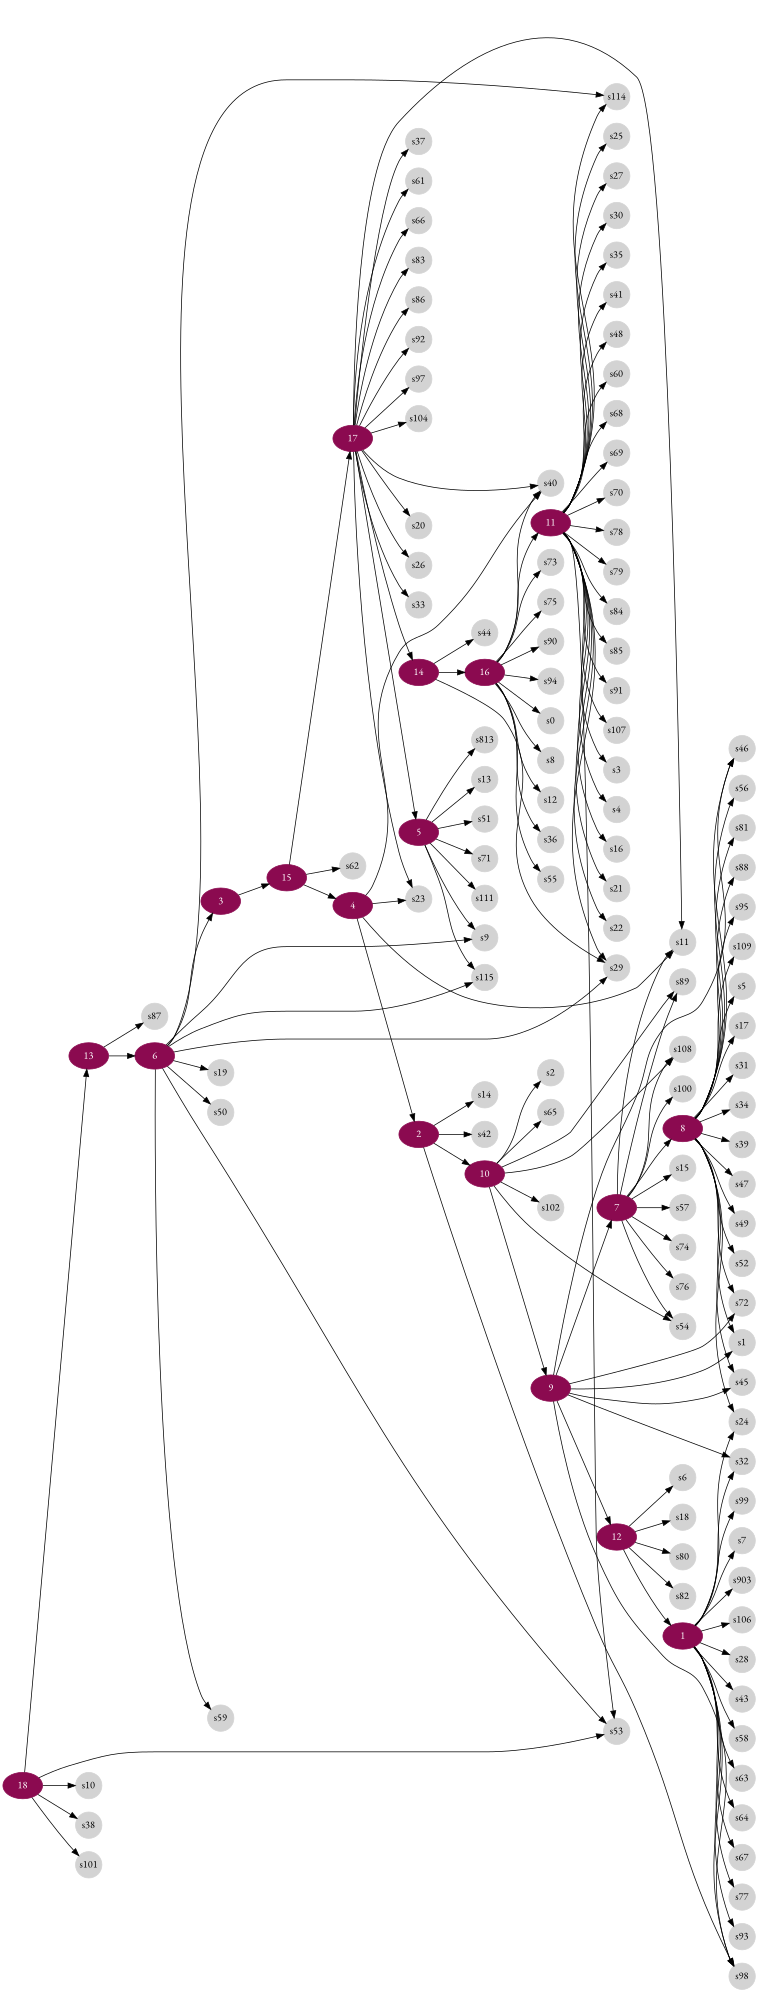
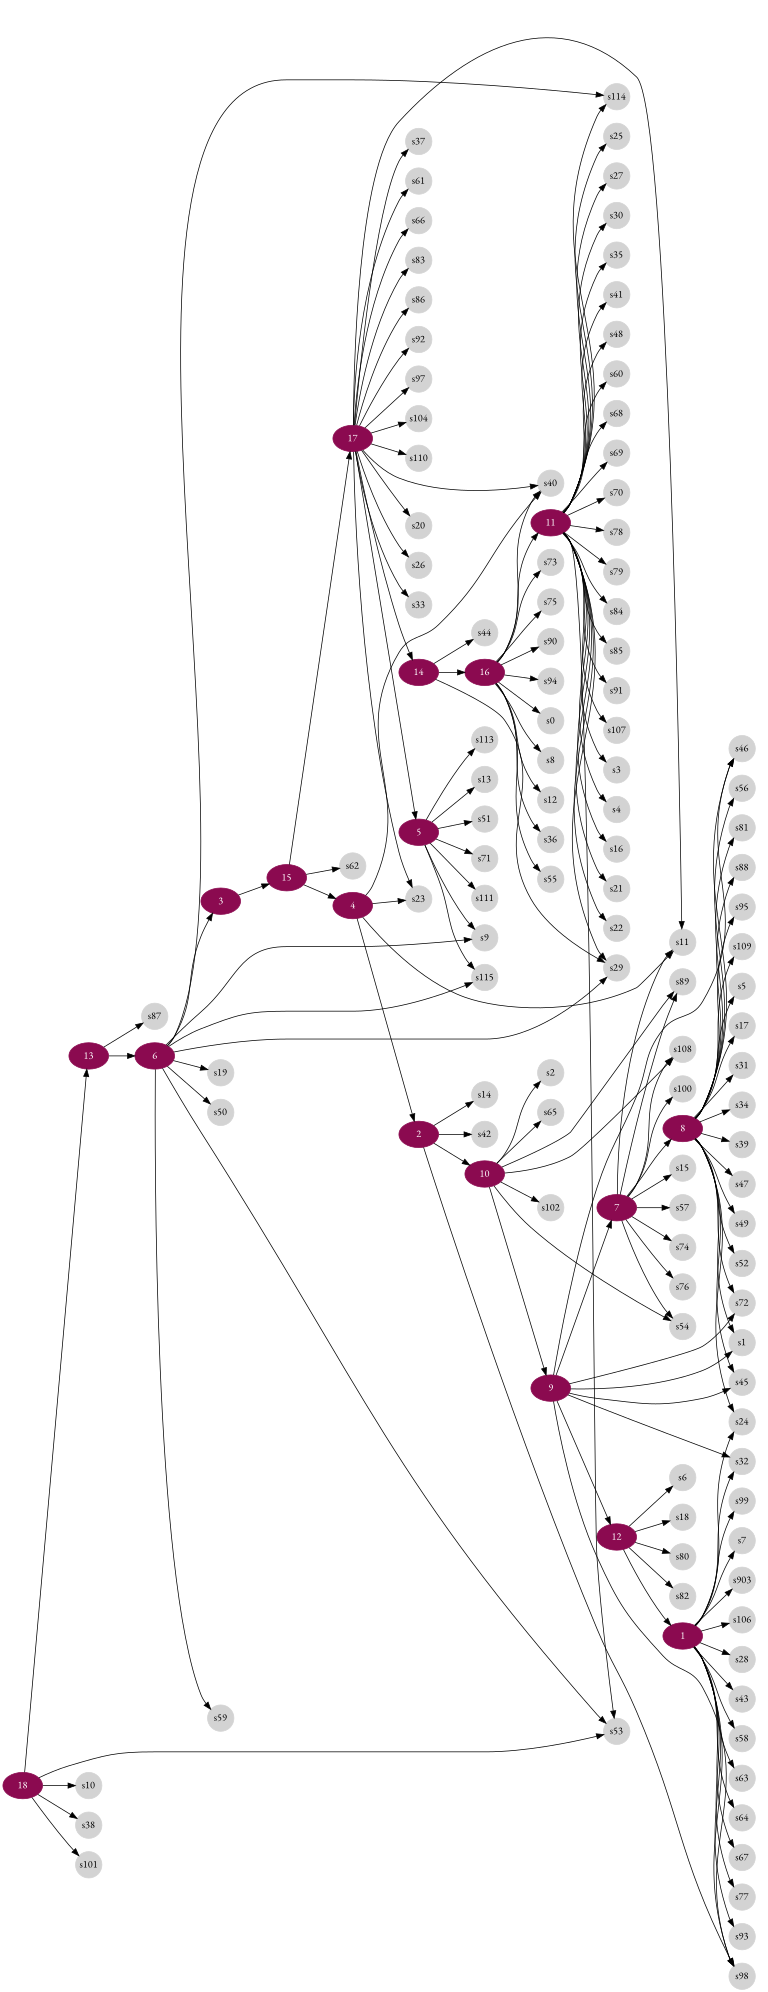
node "s110": added
node "s813": label "s813" -> "s113"
